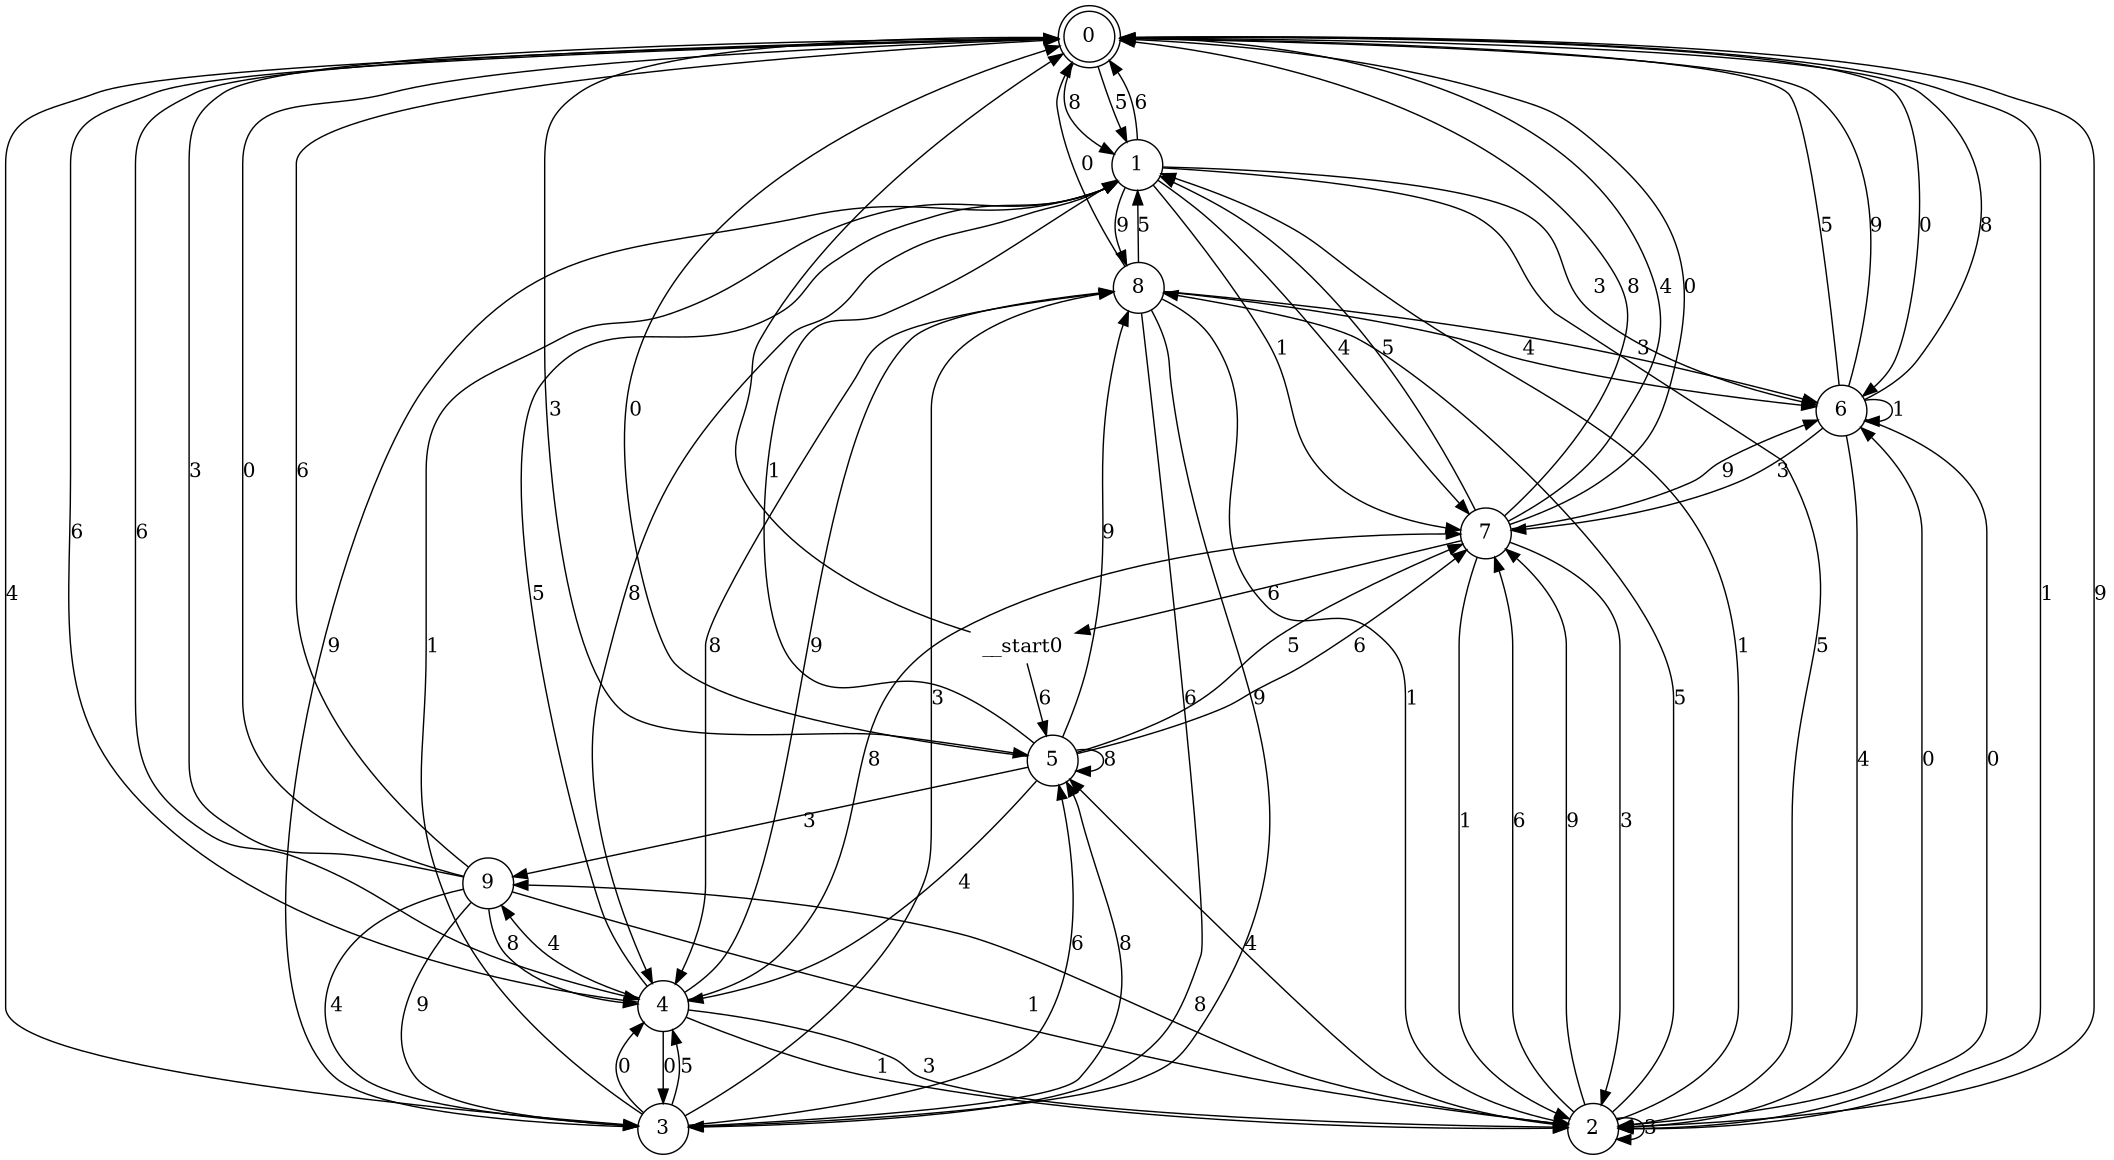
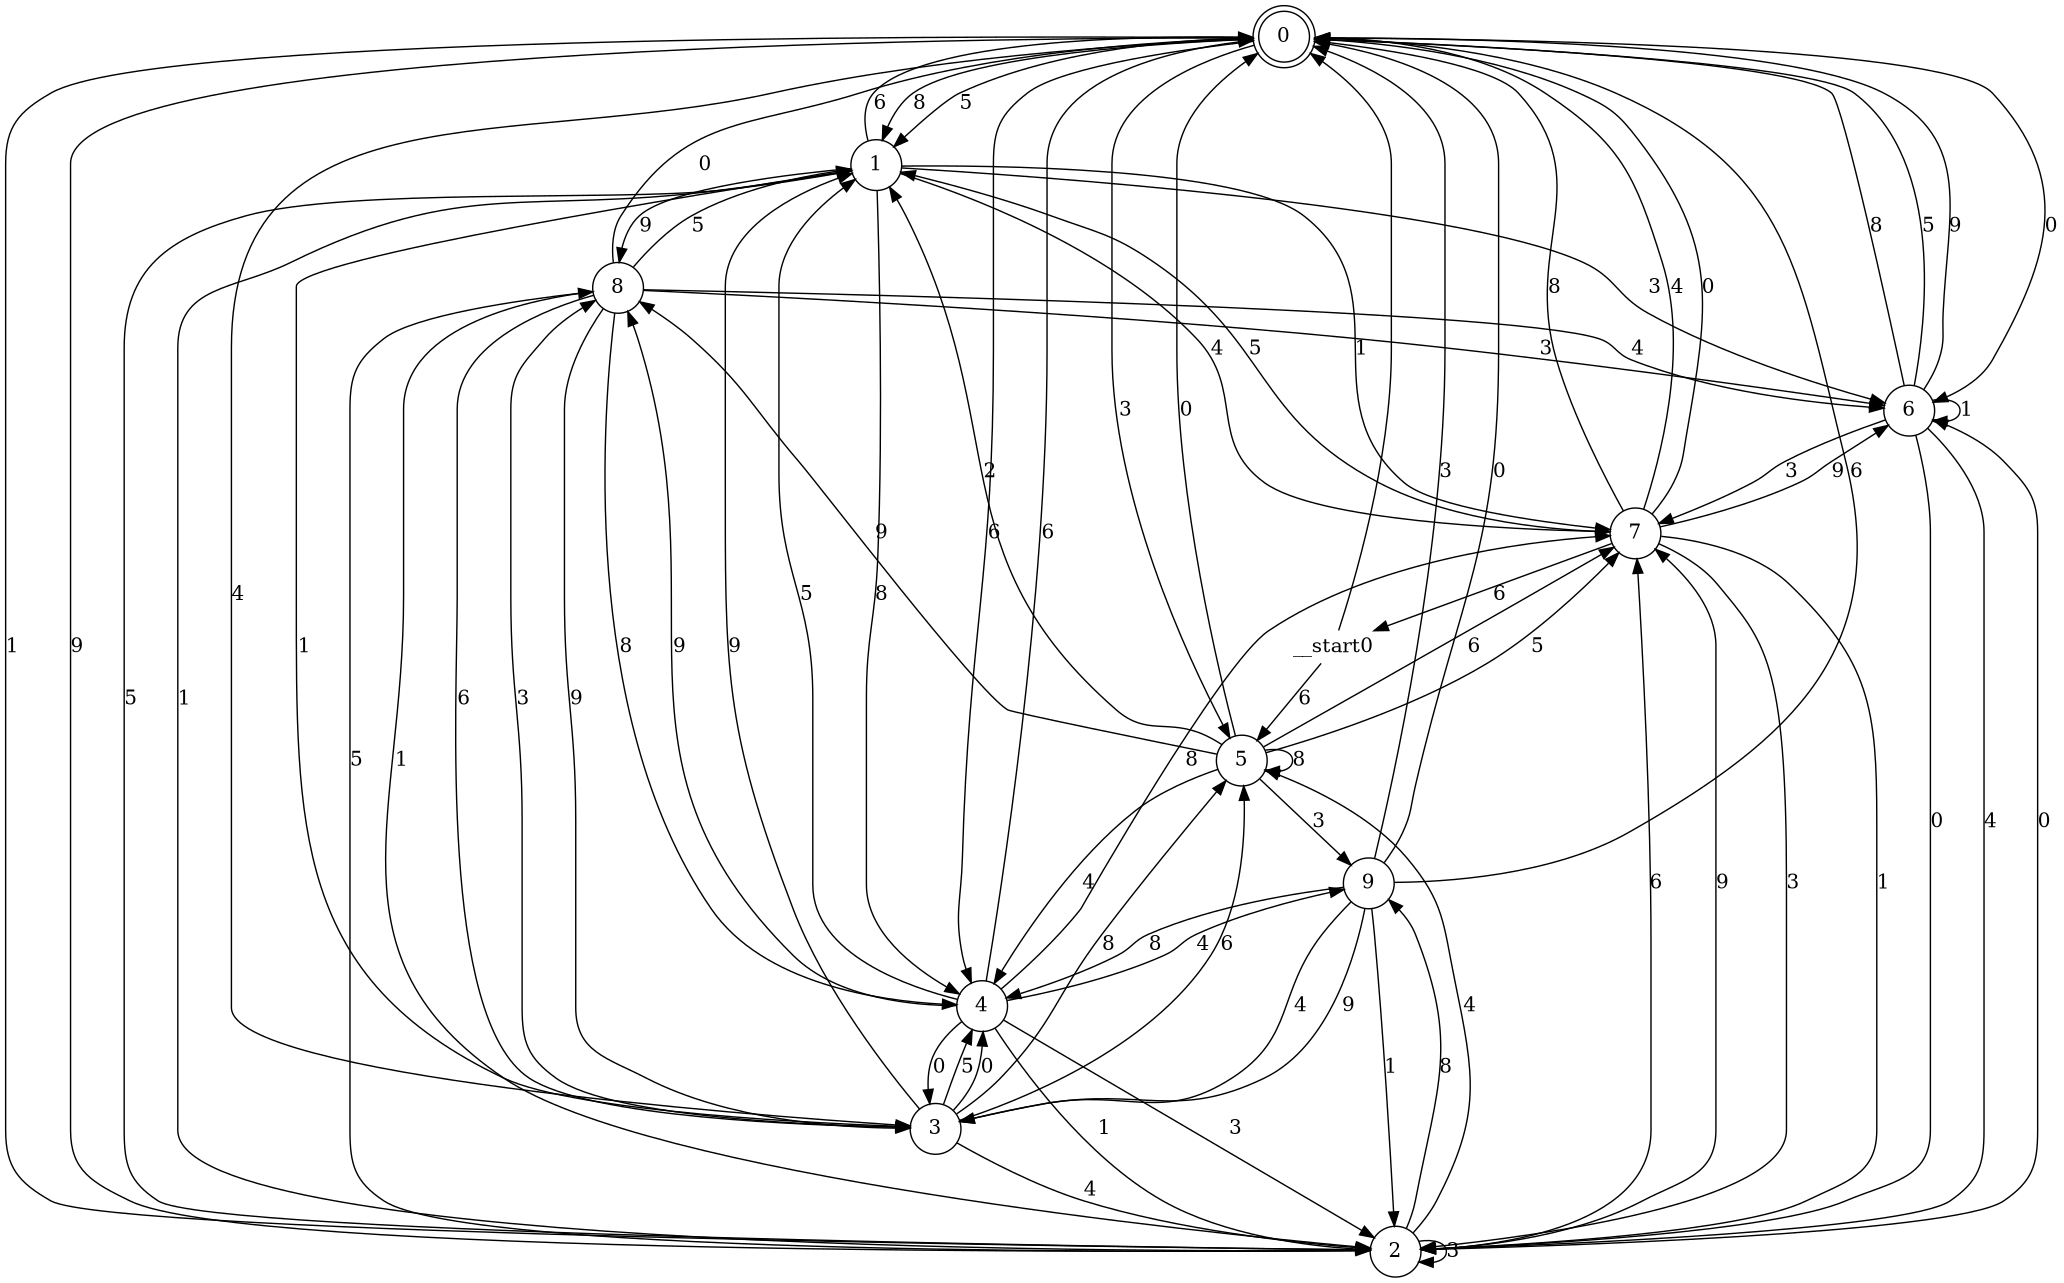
edge "5" -> "1": label "1" -> "2"
edge "3" -> "2": added, label "4"
